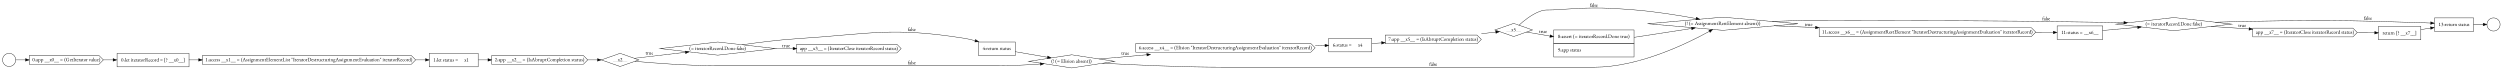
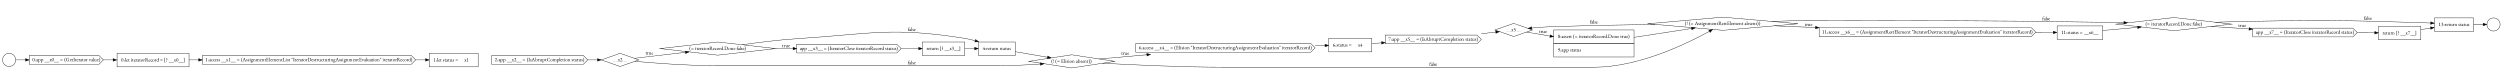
edge "__x5__" -> "(! (= AssignmentRestElement absent))": reversed
node "return [? __x3__]": added
edge "1:let status = __x1__" -> "2:app __x2__ = (IsAbruptCompletion status)": removed
